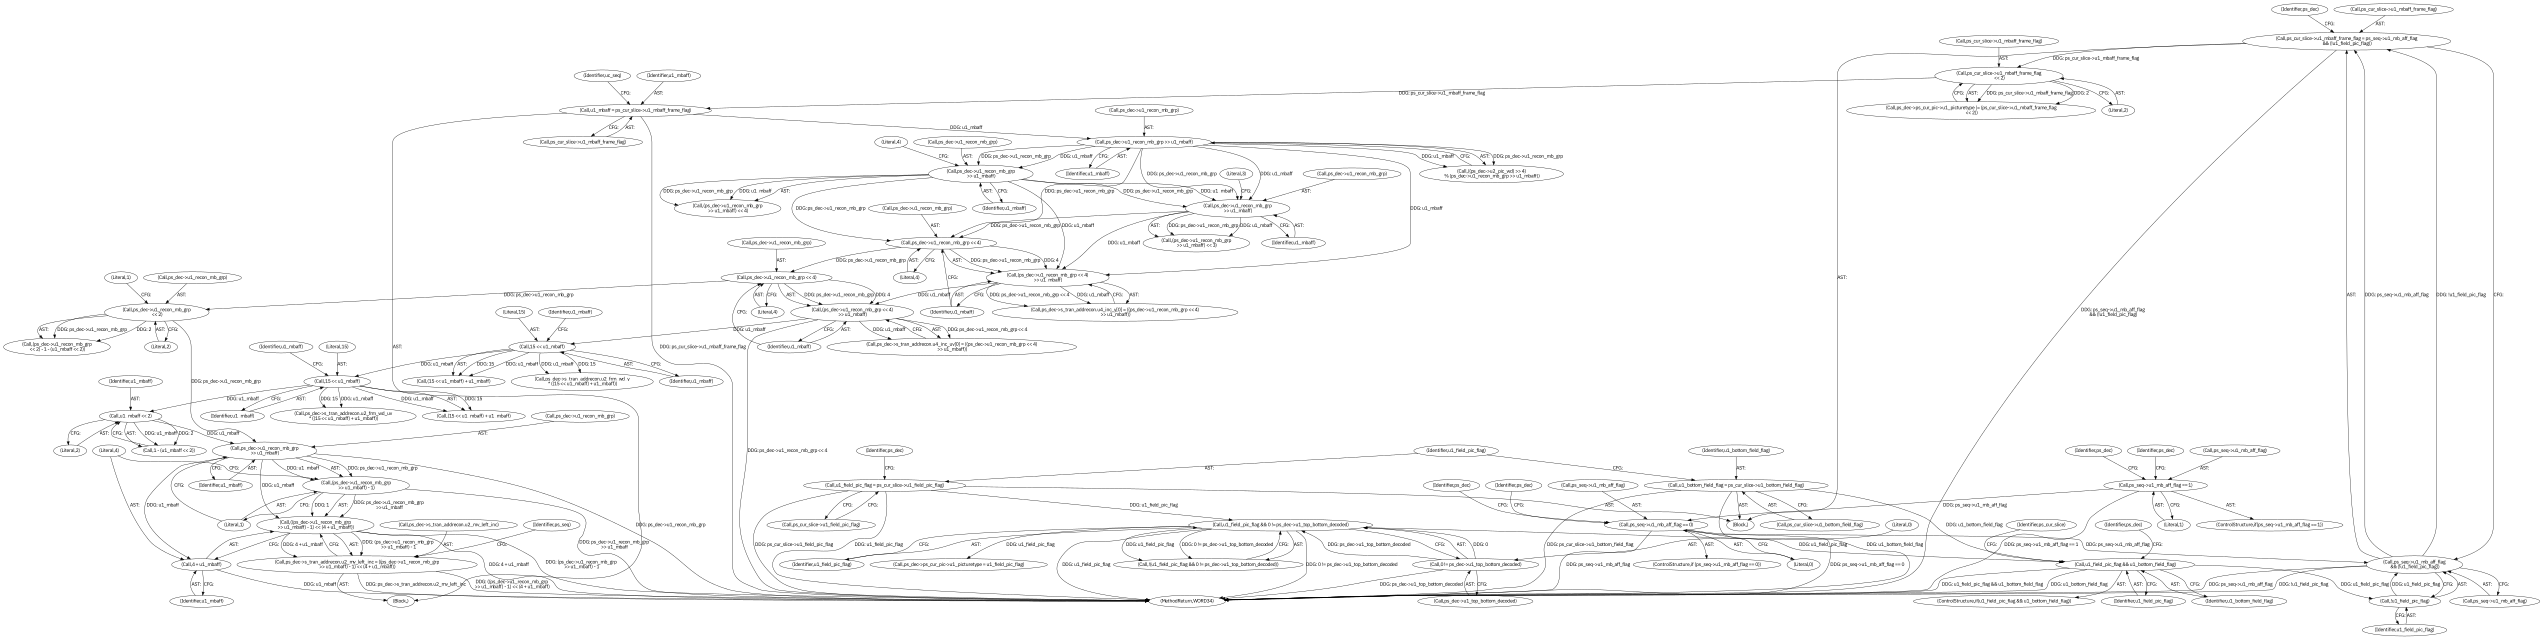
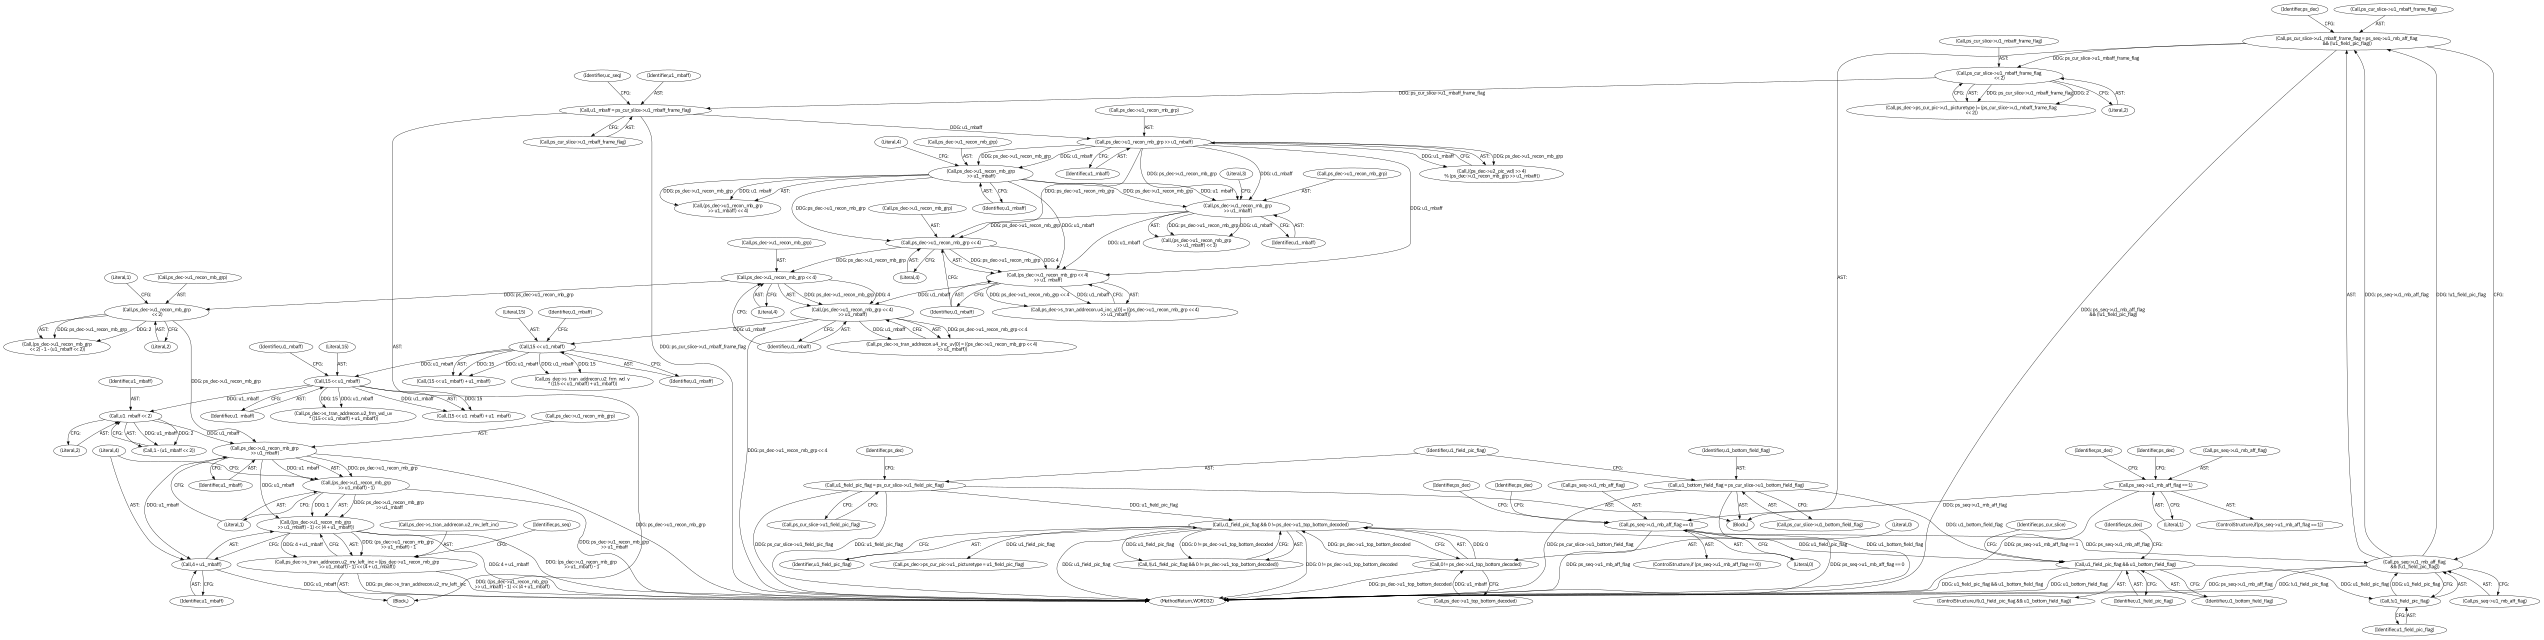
edge "(Call,ps_dec->u1_top_bottom_decoded)" -> "(Call,0 != ps_dec->u1_top_bottom_decoded)": label "AST: " -> "DDG: u1_mbaff"
node "(MethodReturn,WORD34)": label "(MethodReturn,WORD34)" -> "(MethodReturn,WORD32)"
